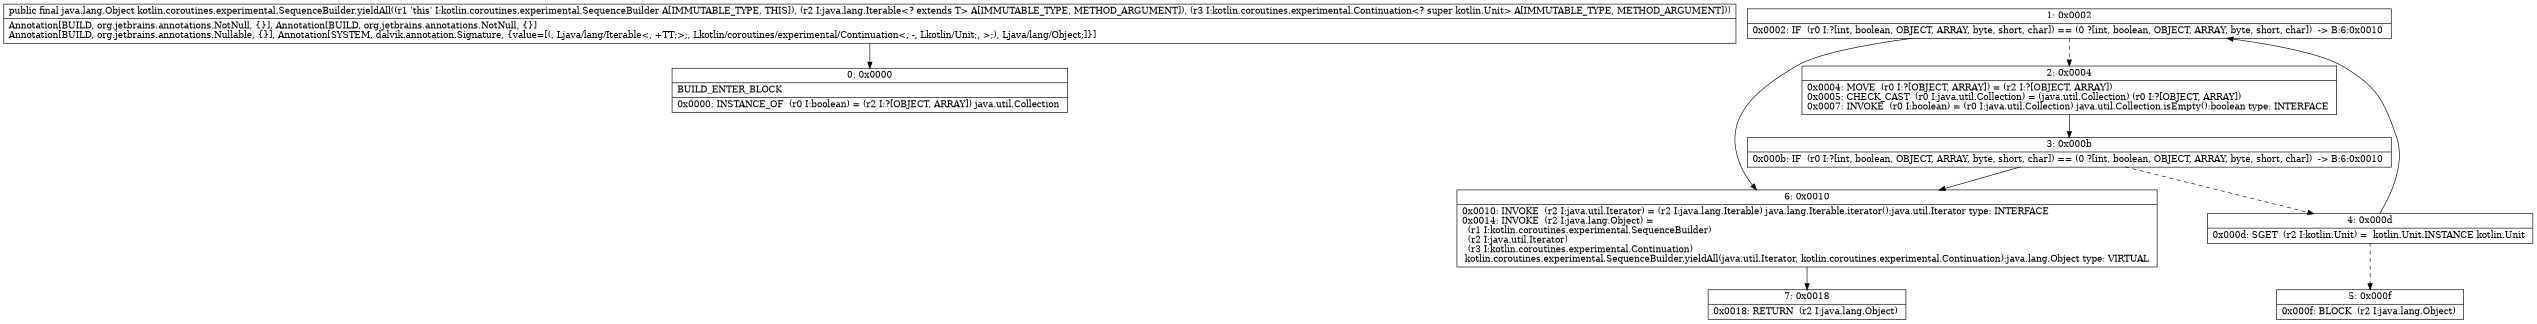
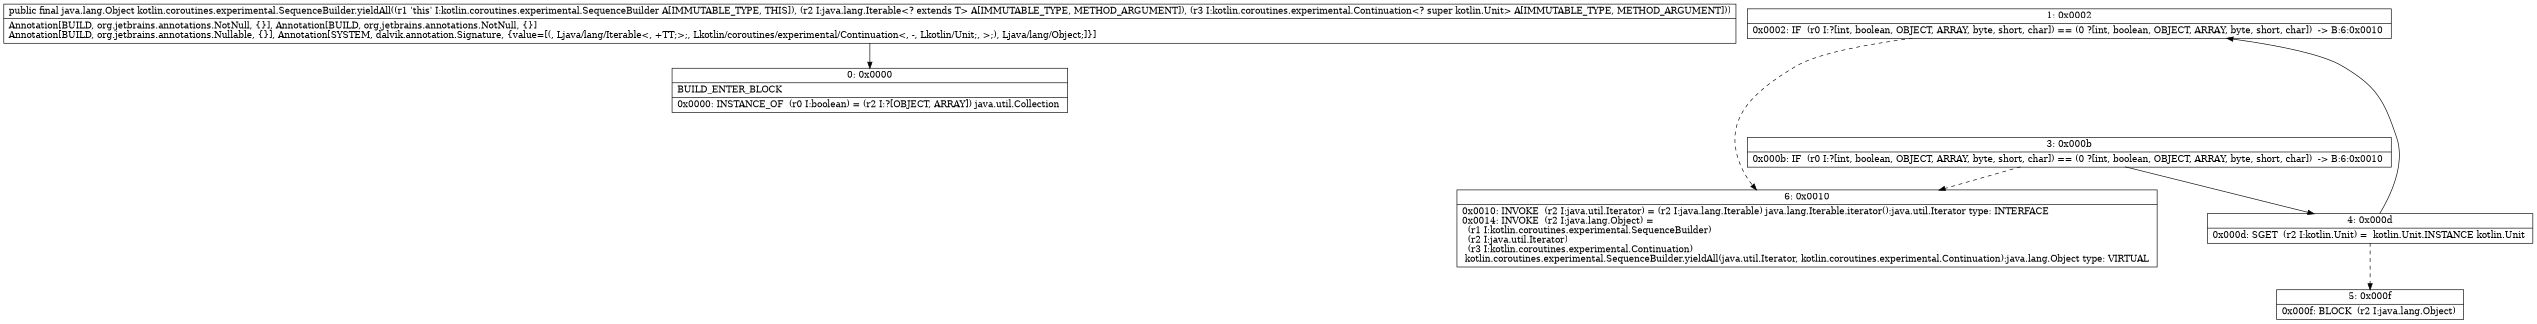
edge "1: 0x0002" -> "6: 0x0010": style solid -> dashed
node "2: 0x0004": removed
edge "3: 0x000b" -> "6: 0x0010": style solid -> dashed
edge "3: 0x000b" -> "4: 0x000d": style dashed -> solid
node "7: 0x0018": removed
